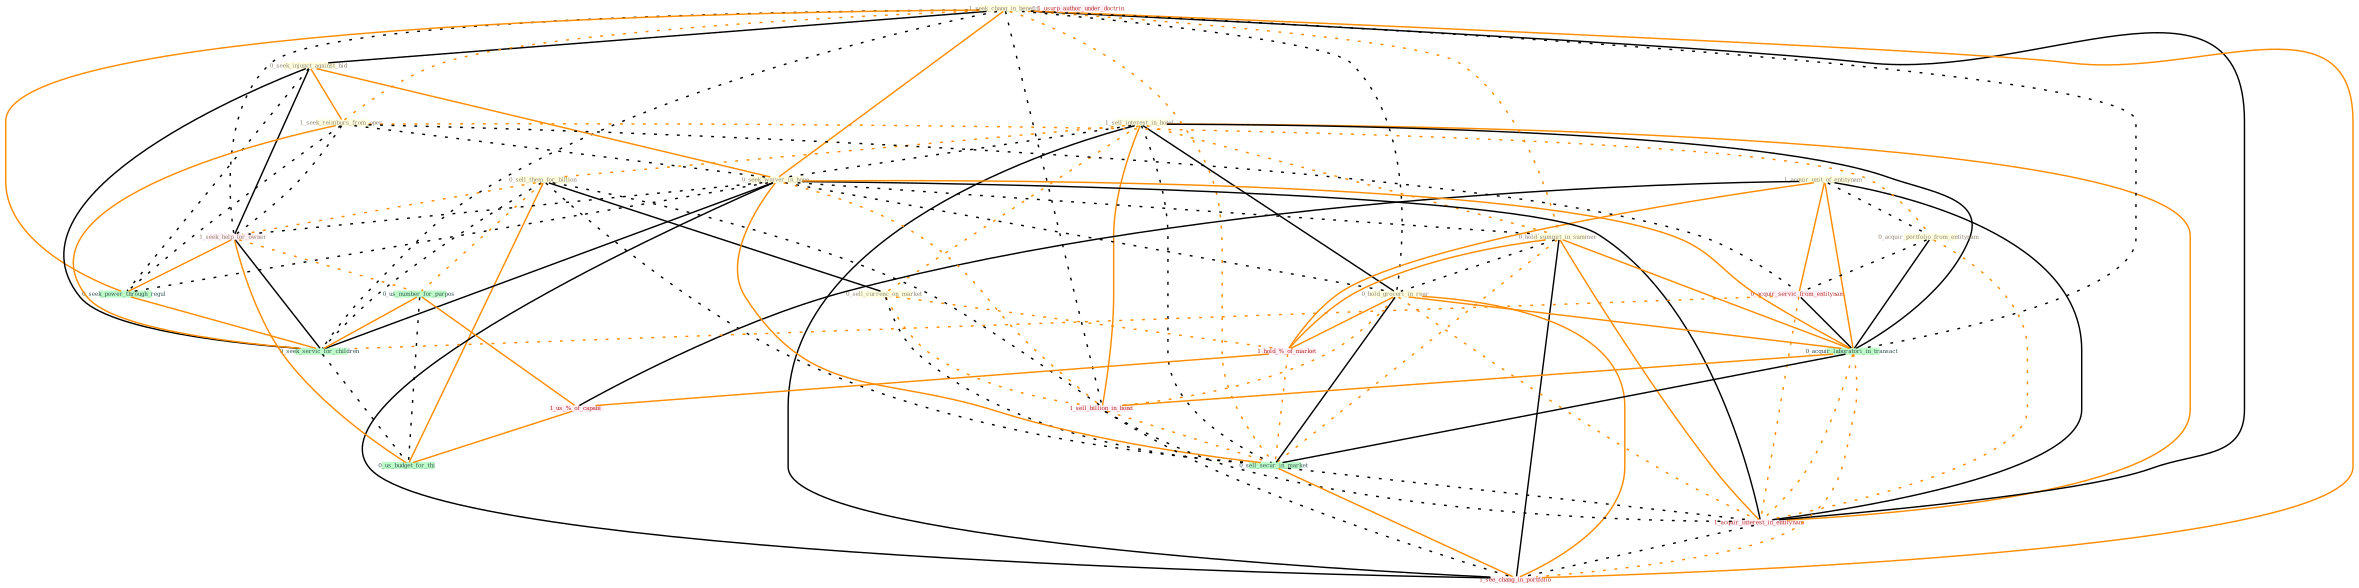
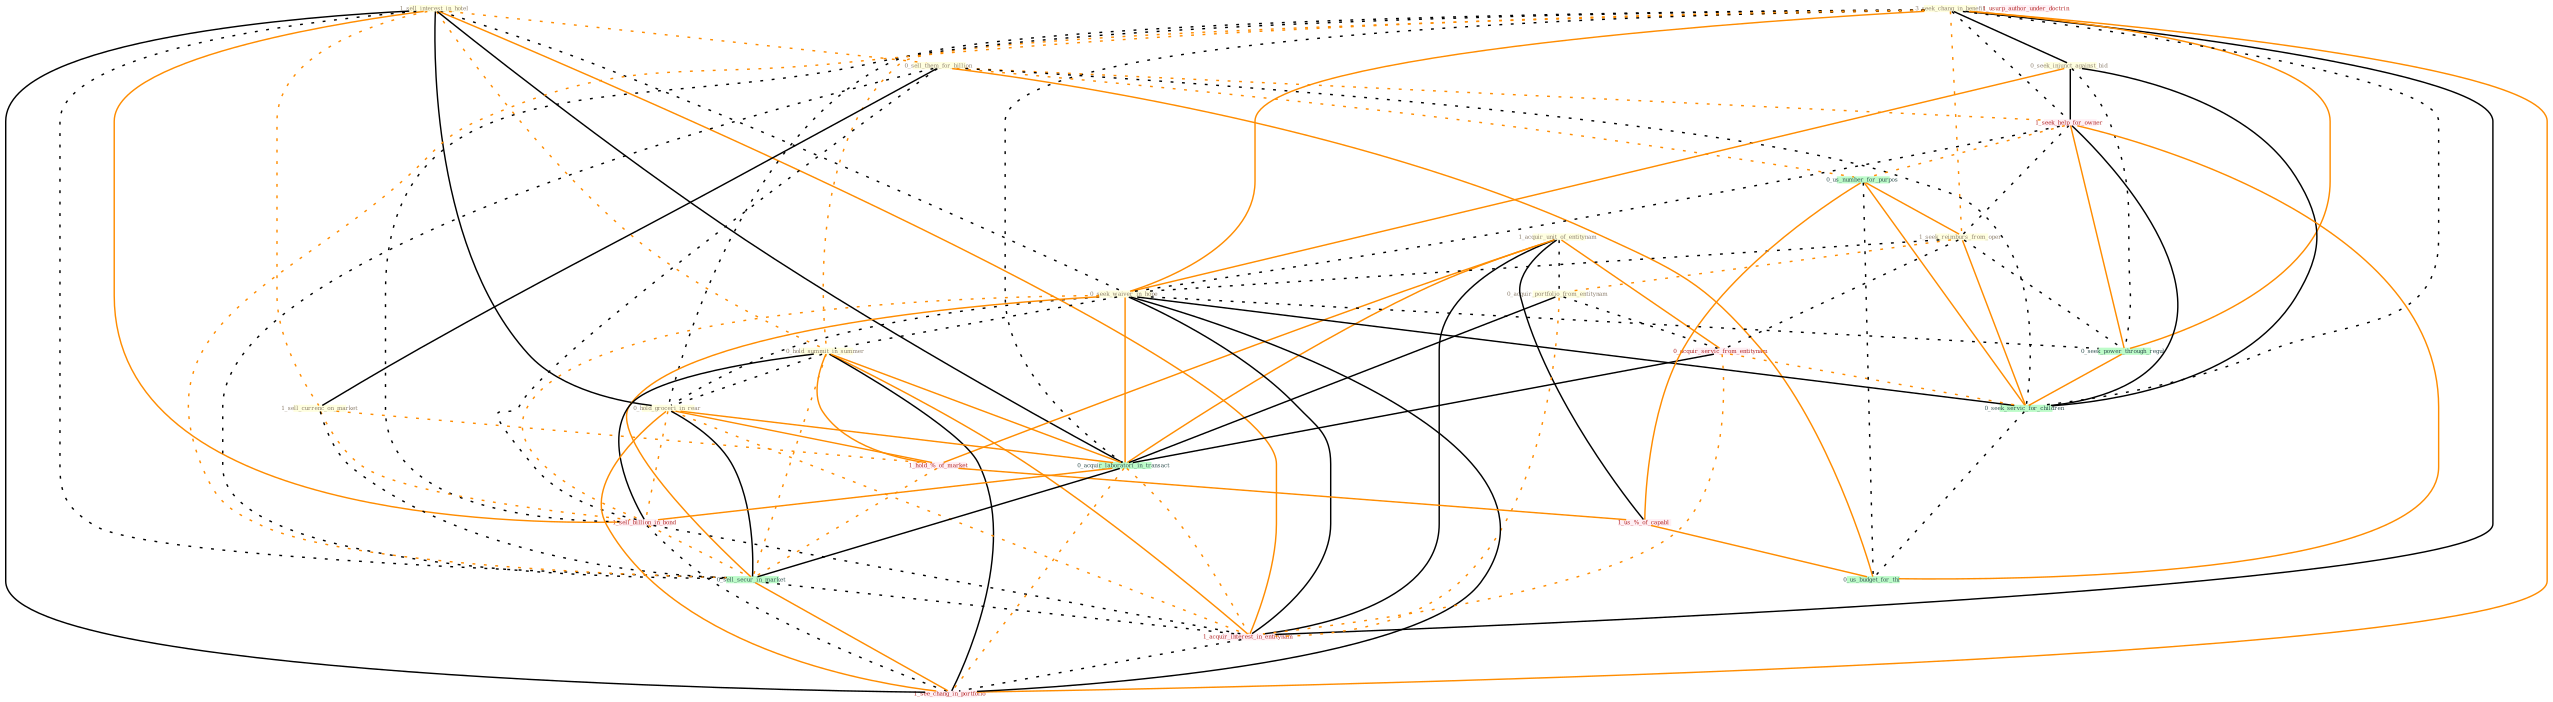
node "1_seek_chang_in_benefit": label "1_seek_chang_in_benefit" -> "3_seek_chang_in_benefit"
edge "0_seek_injunct_against_bid" -- "1_seek_reimburs_from_oper": now "0_us_number_for_purpos" -- "1_seek_reimburs_from_oper"
node "1_seek_help_for_owner": fontcolor #8b7d6b -> #b22222
node "0_sell_currenc_on_market": label "0_sell_currenc_on_market" -> "1_sell_currenc_on_market"
edge "0_hold_summit_in_summer" -- "1_sell_billion_in_bond": added
